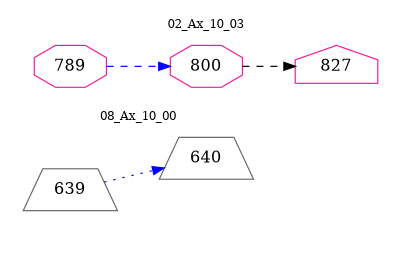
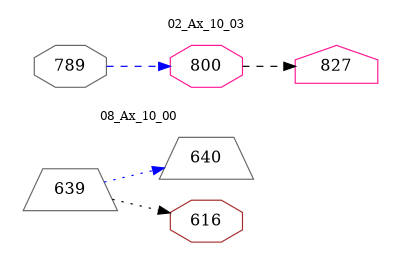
node "789": color deeppink -> gray40
node "616": added
